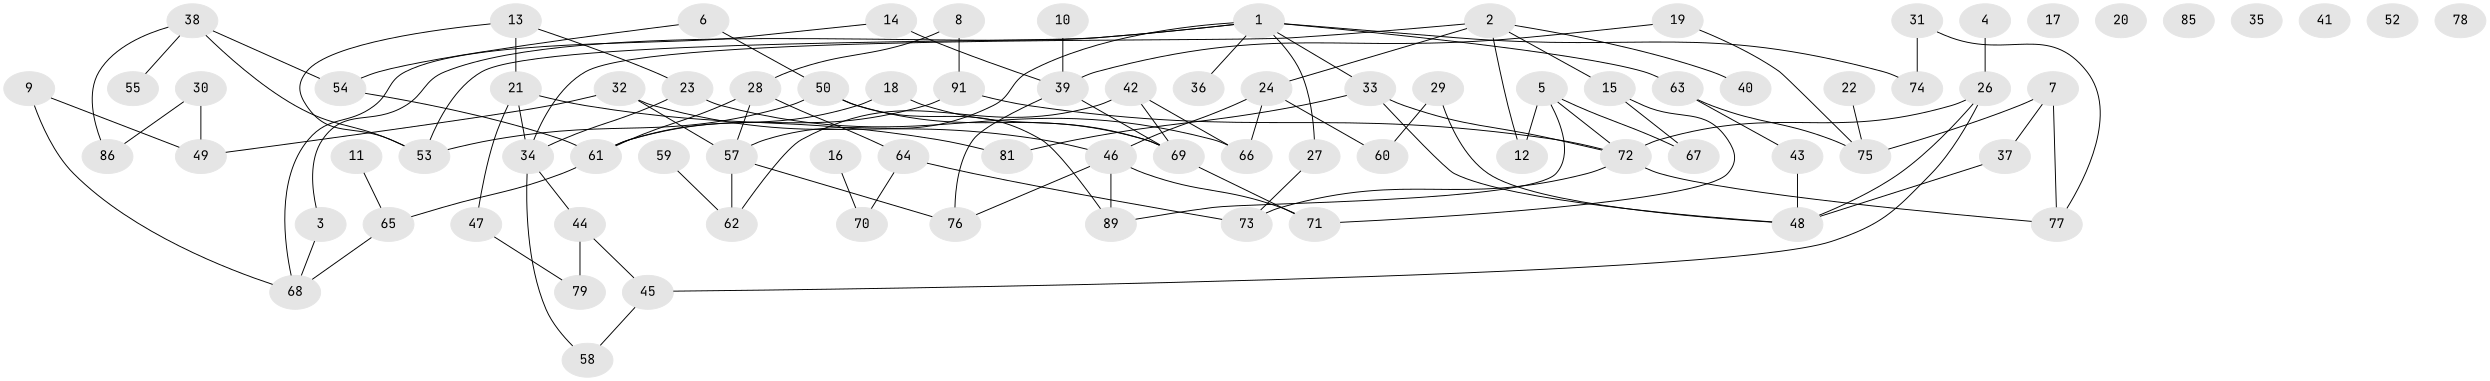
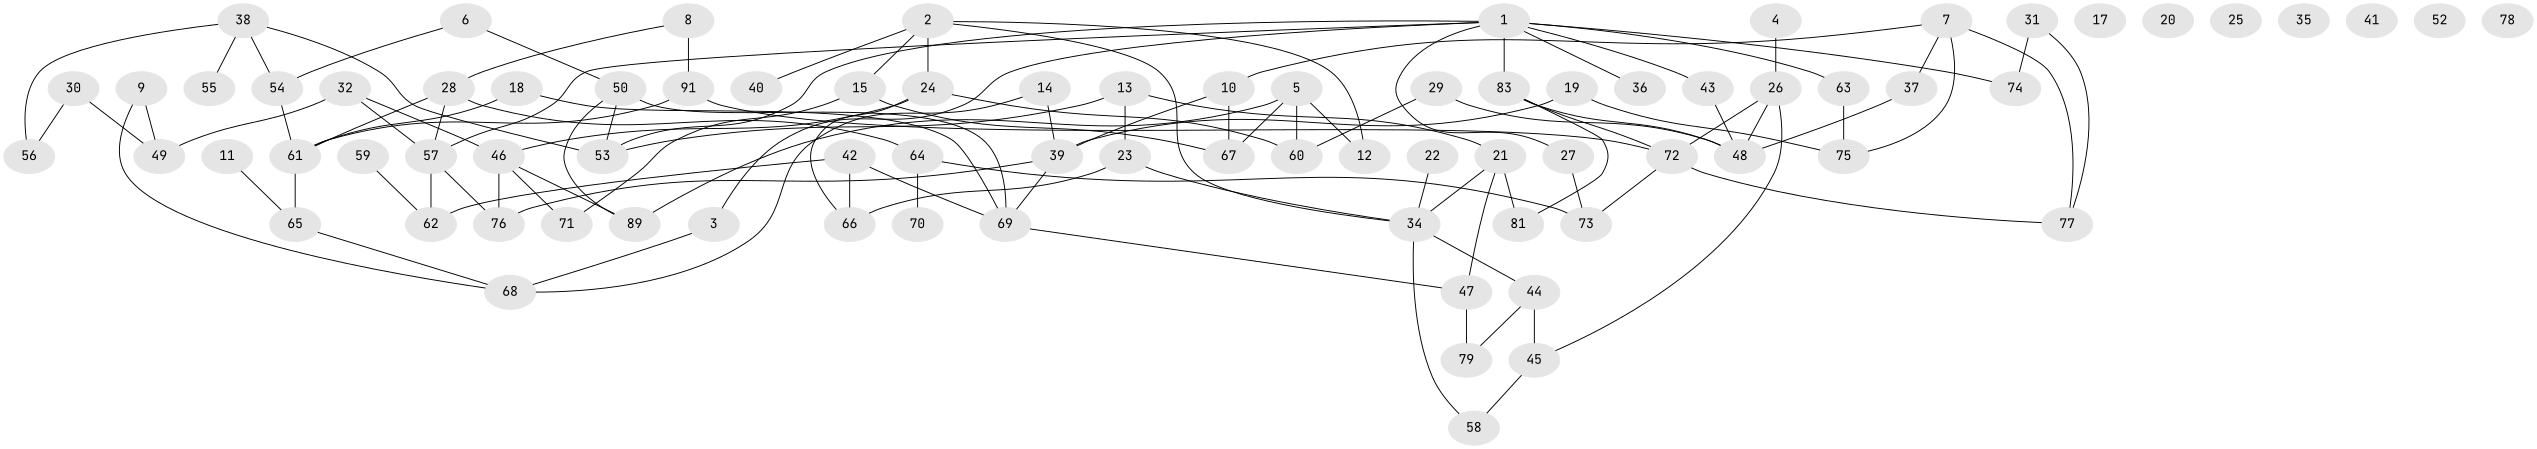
node "85": label "85" -> "25"
edge "7" -- "10": added
node "33": label "33" -> "83"
edge "63" -- "43": now "1" -- "43"
edge "5" -- "72": now "5" -- "60"
edge "10" -- "67": added
edge "22" -- "75": now "22" -- "34"
node "86": label "86" -> "56"
node "16": removed
edge "69" -- "71": now "69" -- "47"
